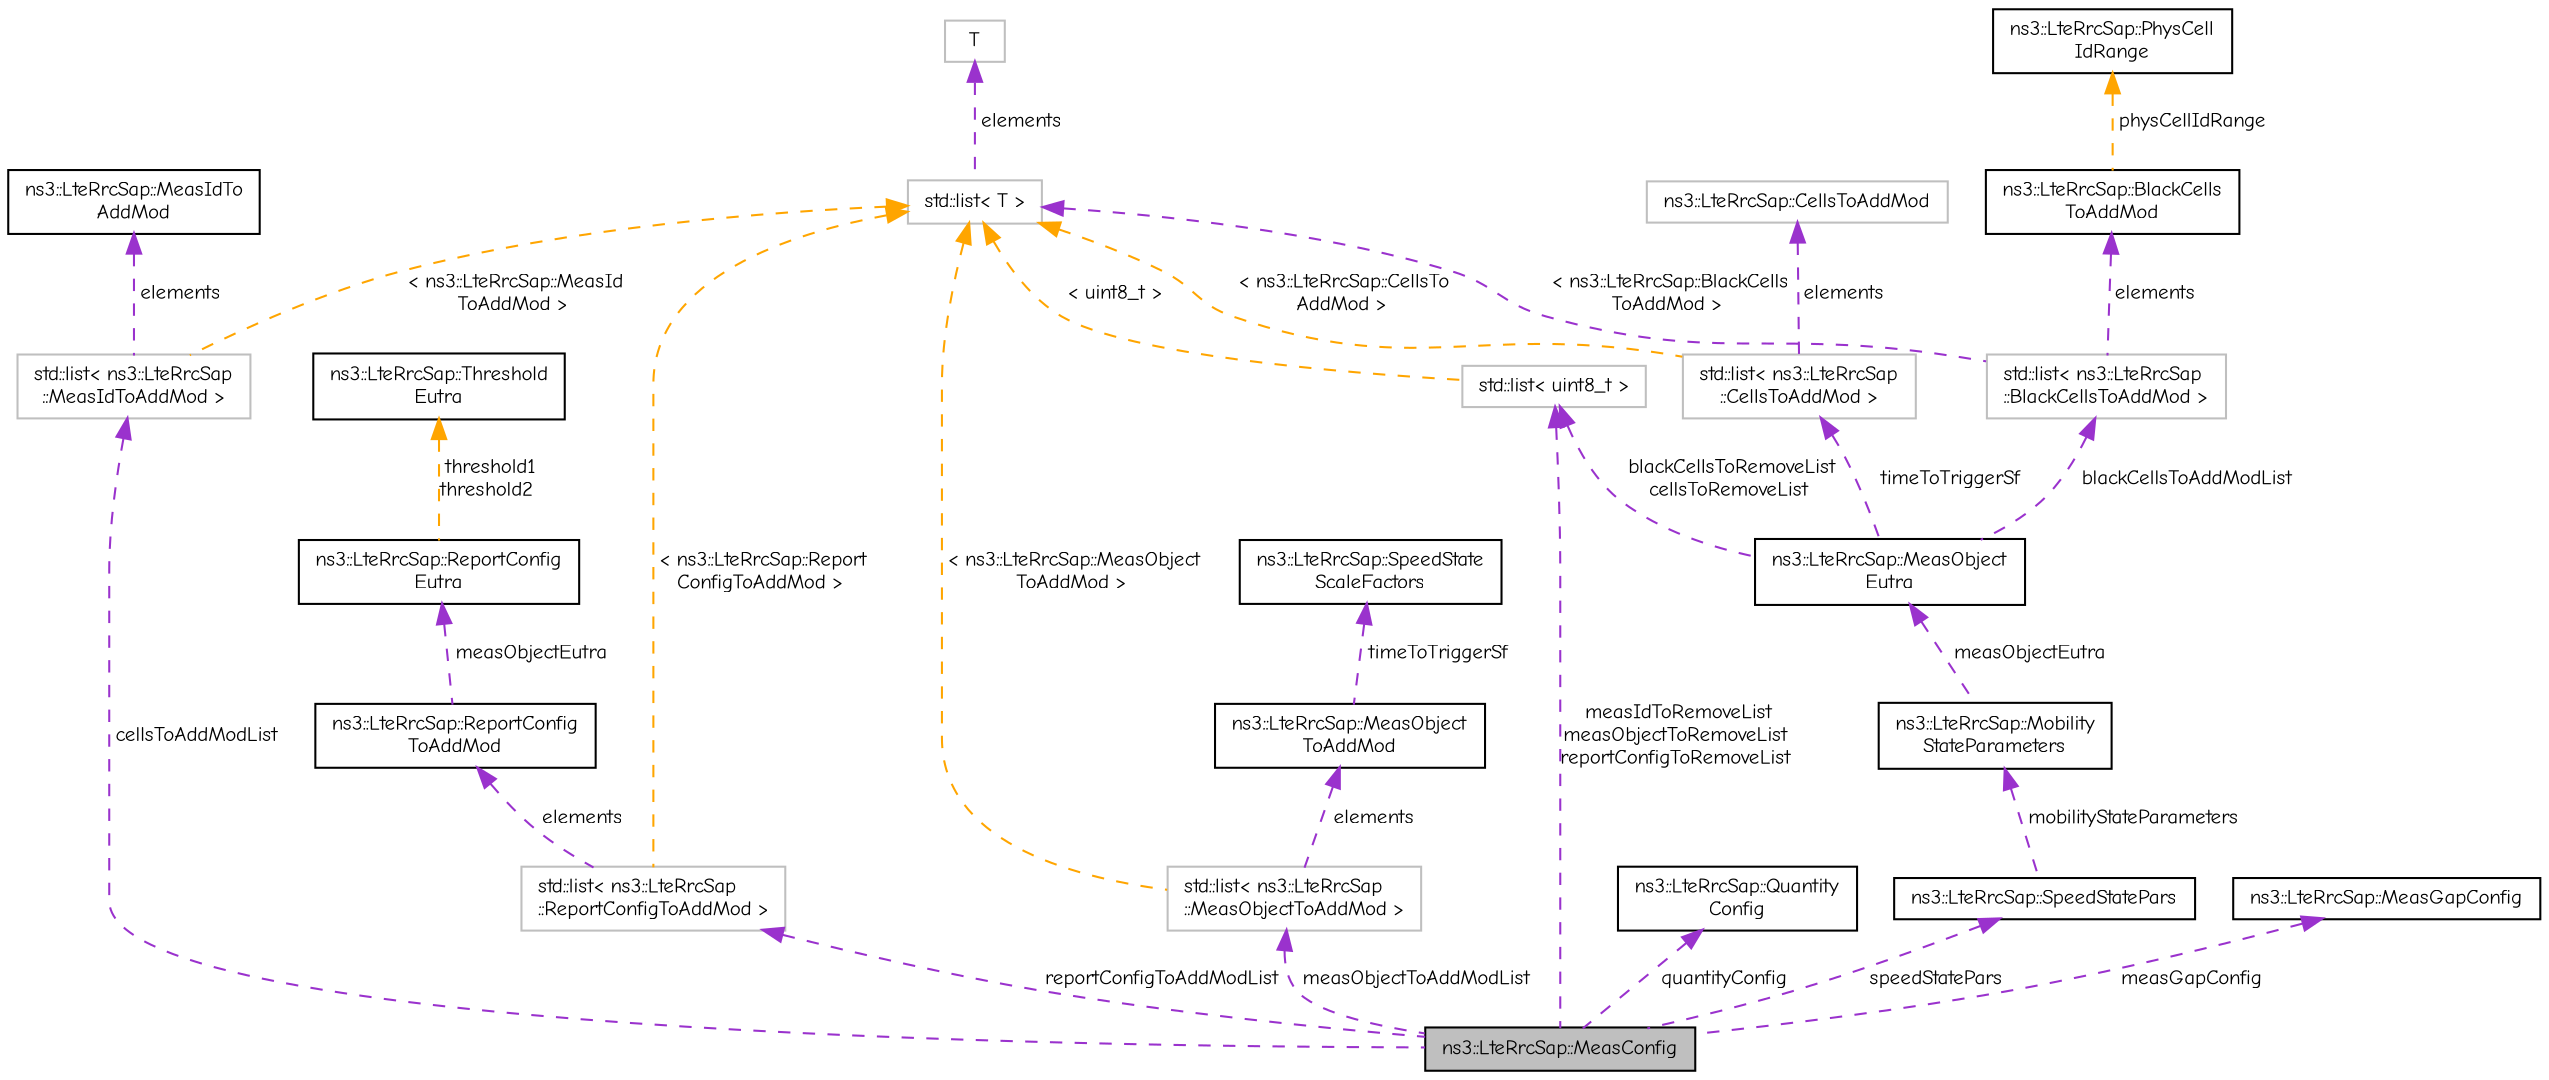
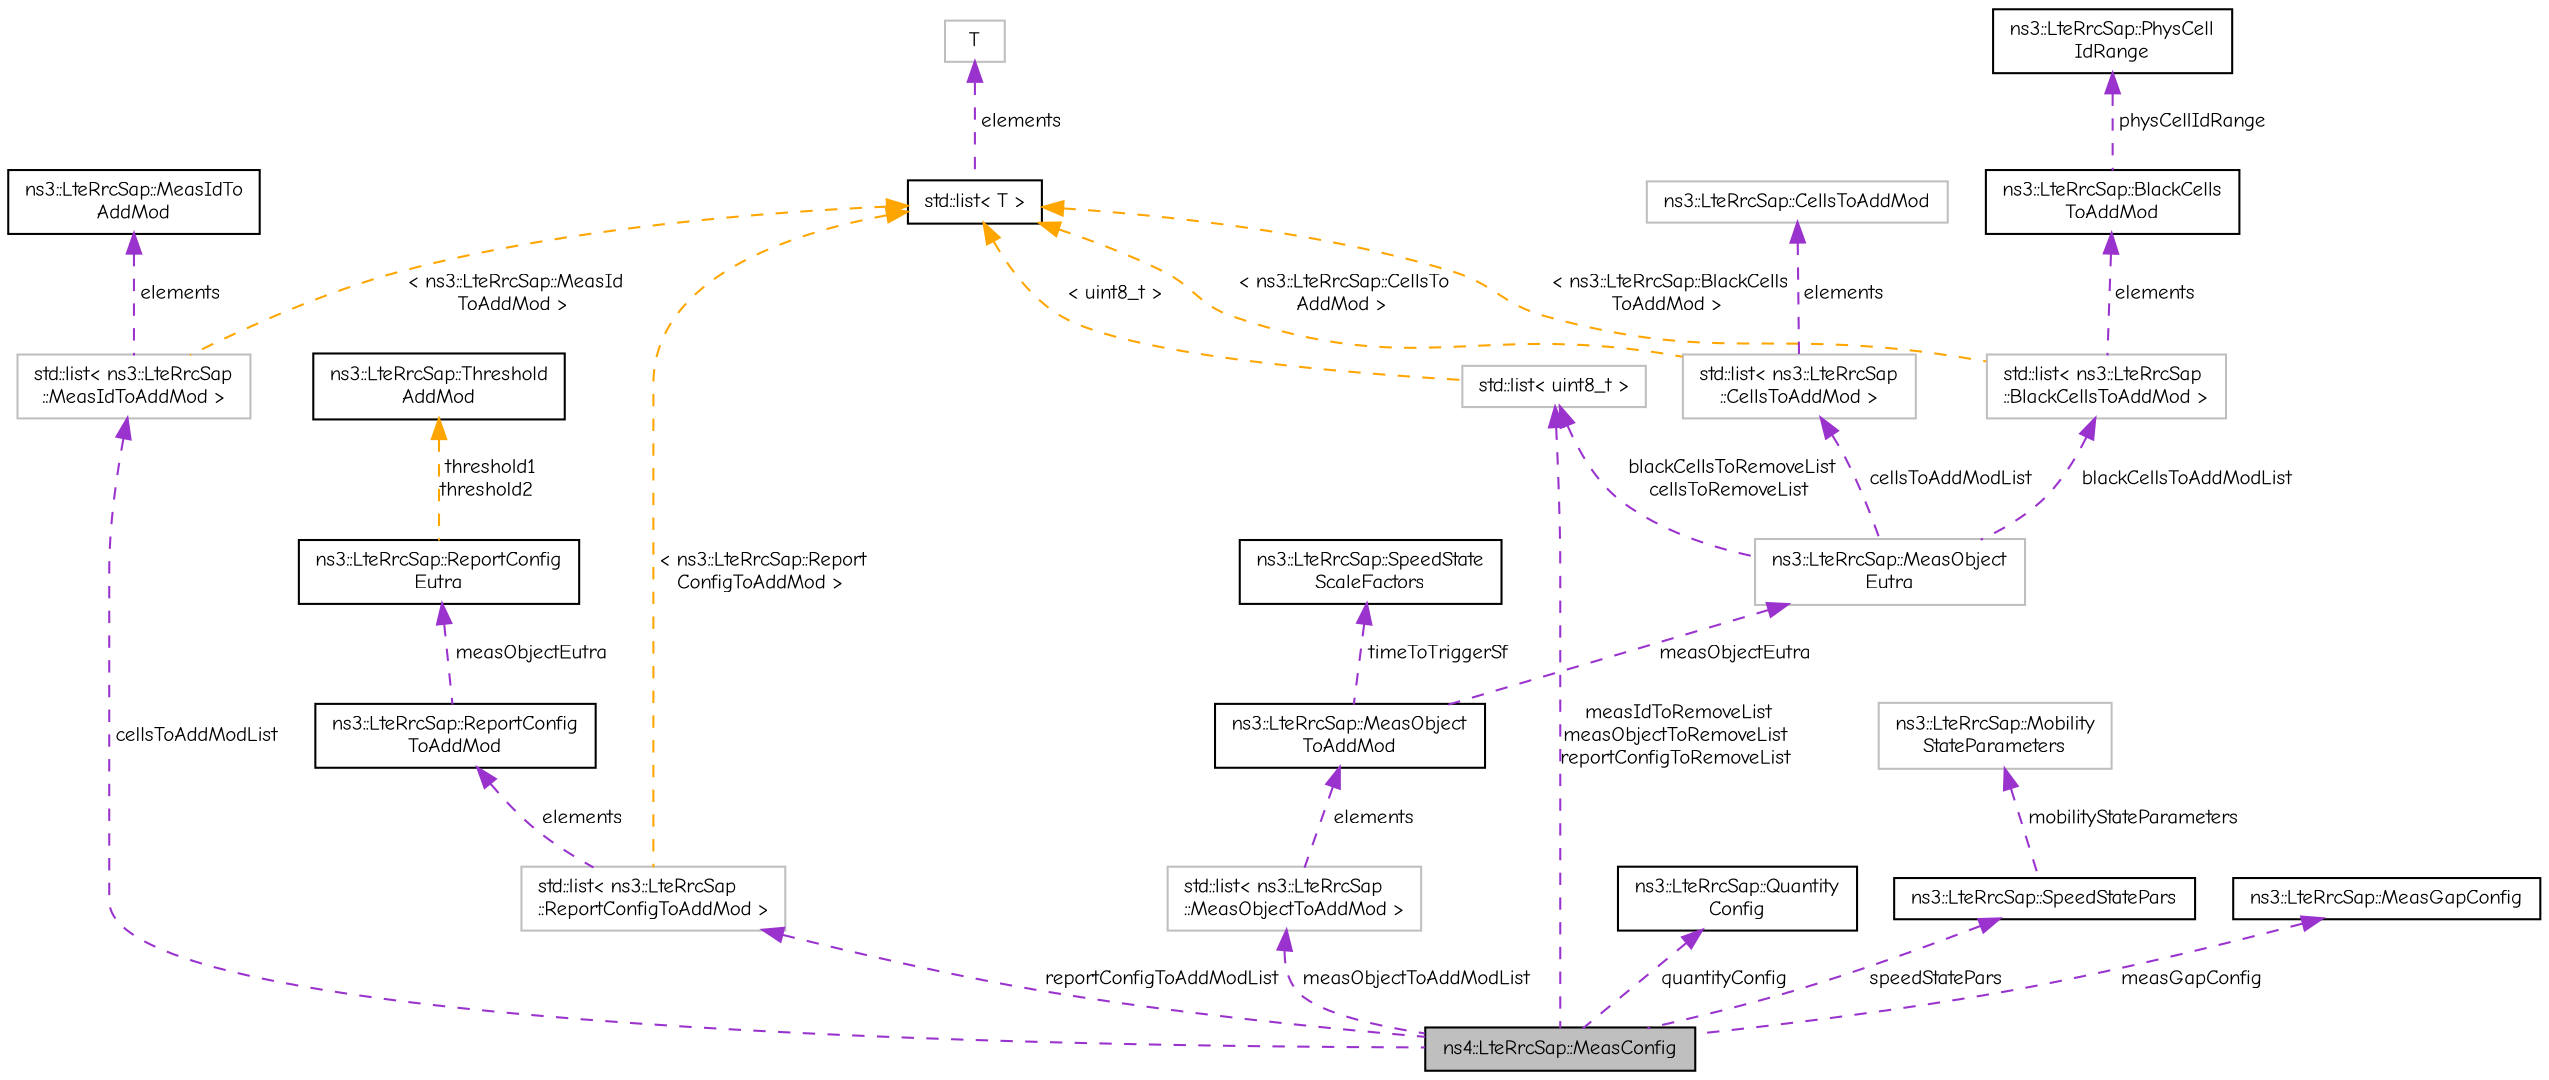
edge "ns3::LteRrcSap::BlackCells ToAddMod" -> "ns3::LteRrcSap::PhysCell IdRange": color orange -> darkorchid3
node "std::list< T >": color grey75 -> black
edge "std::list< ns3::LteRrcSap ::BlackCellsToAddMod >" -> "std::list< T >": color darkorchid3 -> orange
node "ns3::LteRrcSap::Threshold Eutra": label "ns3::LteRrcSap::Threshold Eutra" -> "ns3::LteRrcSap::Threshold AddMod"
edge "ns3::LteRrcSap::MeasObject Eutra" -> "std::list< ns3::LteRrcSap ::CellsToAddMod >": label " timeToTriggerSf" -> " cellsToAddModList"
node "ns3::LteRrcSap::MeasObject Eutra": color black -> grey75
edge "std::list< ns3::LteRrcSap ::MeasObjectToAddMod >" -> "std::list< T >": removed, label "< ns3::LteRrcSap::MeasObject ToAddMod >"
edge "ns3::LteRrcSap::Mobility StateParameters" -> "ns3::LteRrcSap::MeasObject Eutra": now "ns3::LteRrcSap::MeasObject ToAddMod" -> "ns3::LteRrcSap::MeasObject Eutra"
node "ns3::LteRrcSap::Mobility StateParameters": color black -> grey75
node "ns3::LteRrcSap::MeasConfig": label "ns3::LteRrcSap::MeasConfig" -> "ns4::LteRrcSap::MeasConfig"
